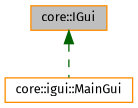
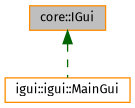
node "core::igui::MainGui": label "core::igui::MainGui" -> "igui::igui::MainGui"
